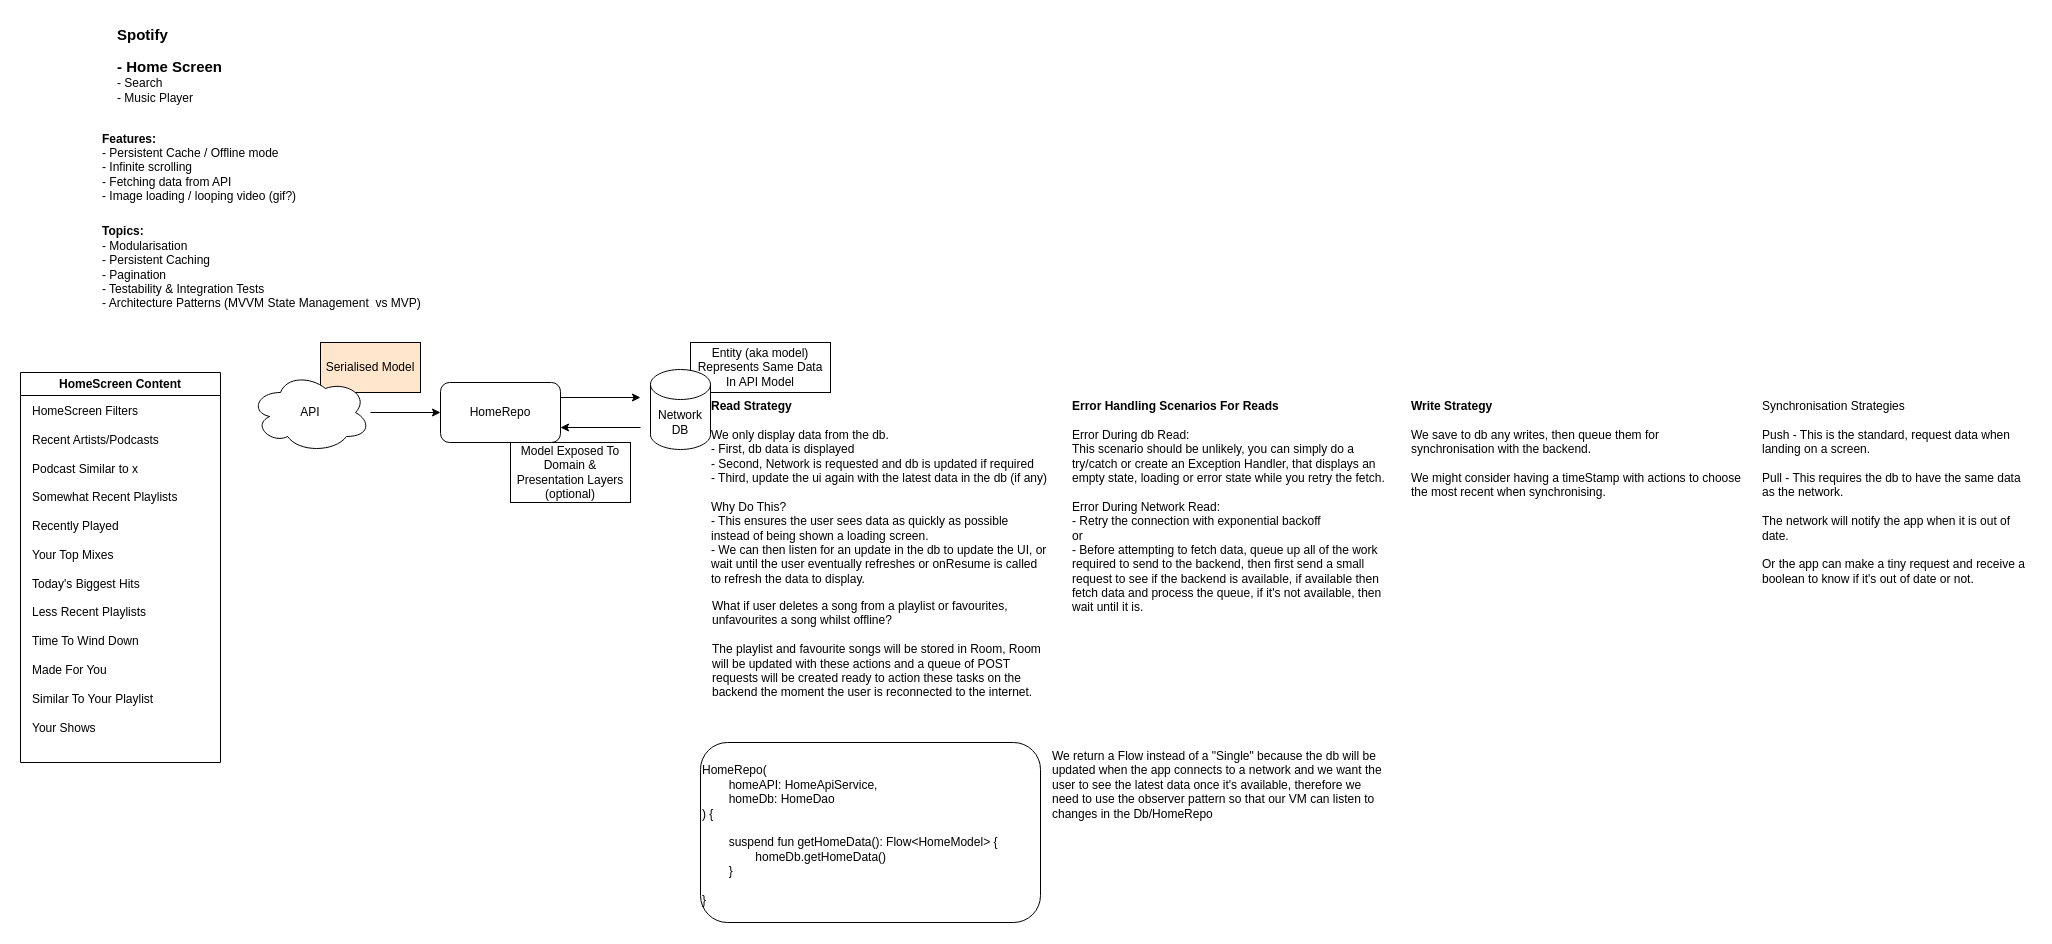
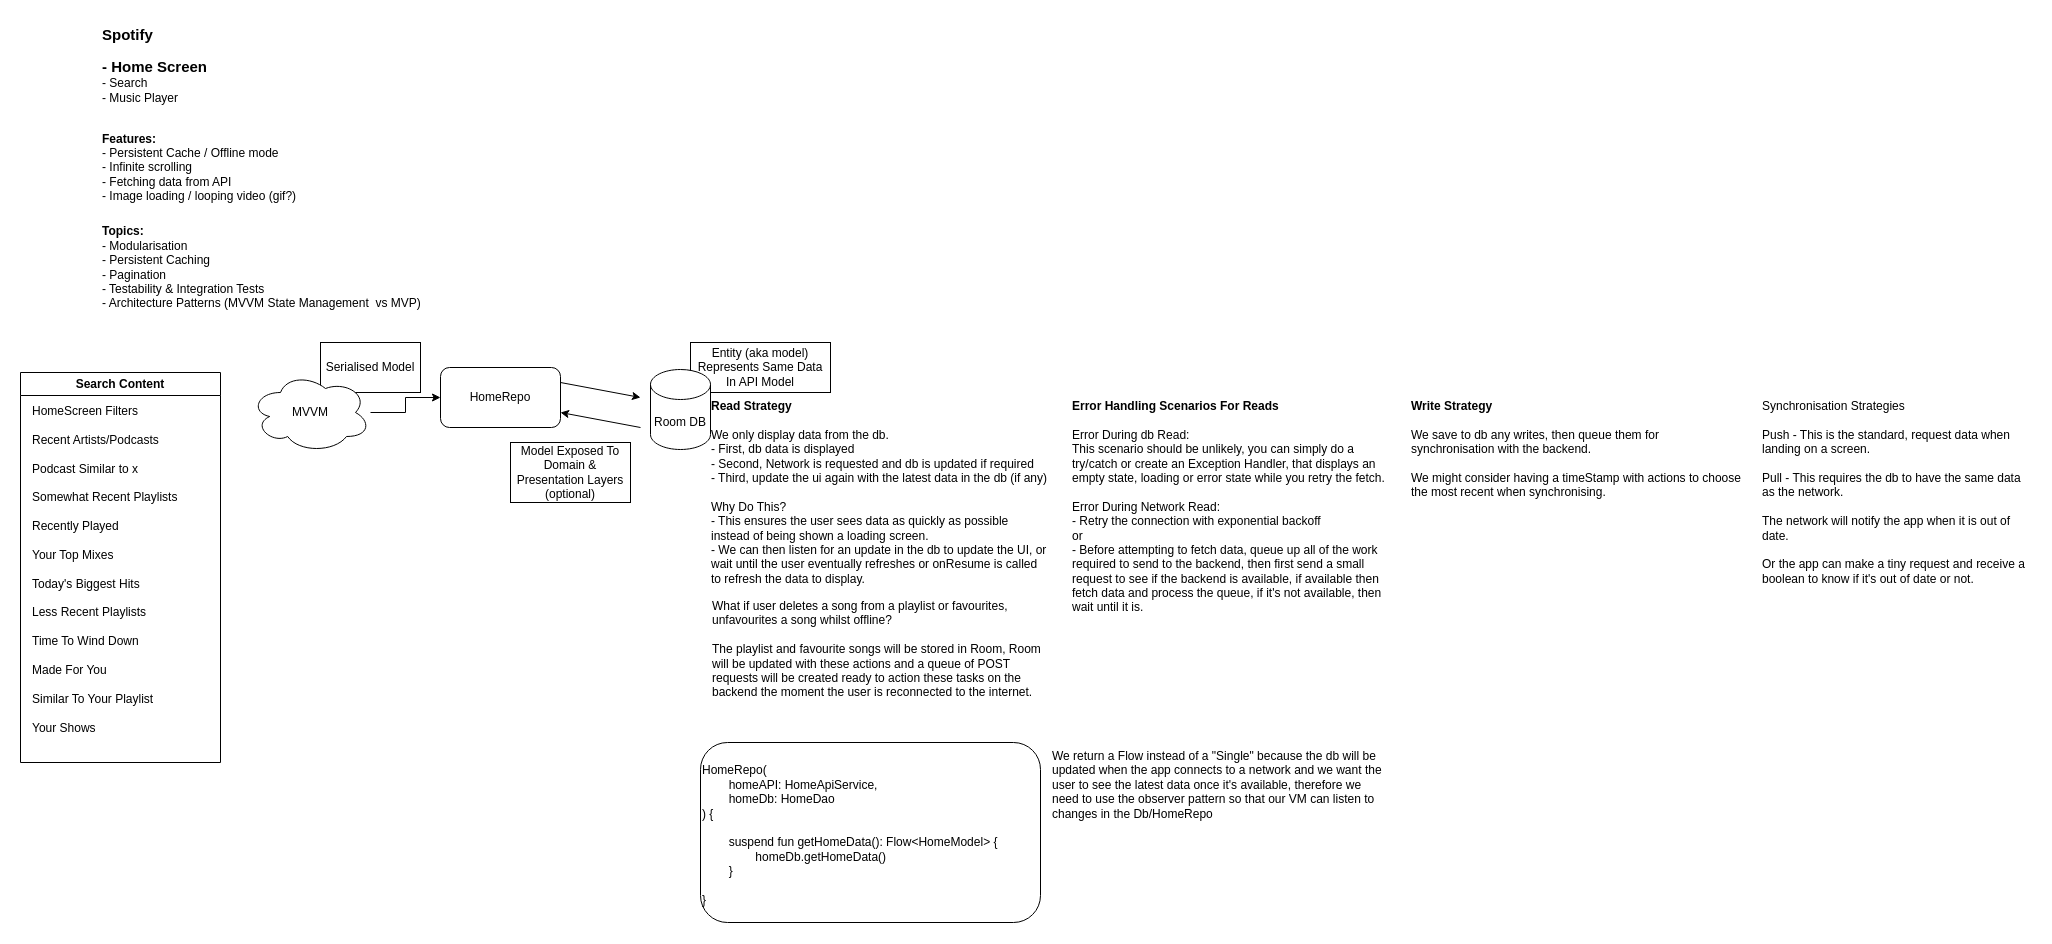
node "Spotify - Home Screen - Search - Music Player": moved (181, 66) -> (166, 66)
node "Serialised Model": fillcolor #ffe6cc -> #ffffff
node "HomeScreen Content": label "HomeScreen Content" -> "Search Content"
node "API": label "API" -> "MVVM"
node "HomeRepo": moved (501, 413) -> (501, 398)
node "Network DB": label "Network DB" -> "Room DB"
